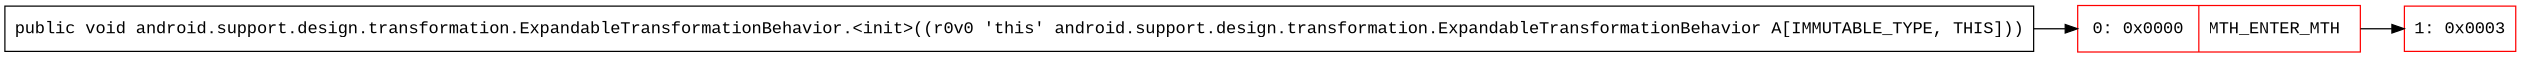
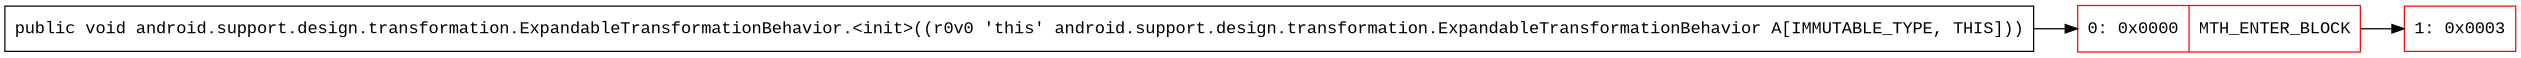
node "0: 0x0000": text "MTH_ENTER_MTH" -> "MTH_ENTER_BLOCK"
